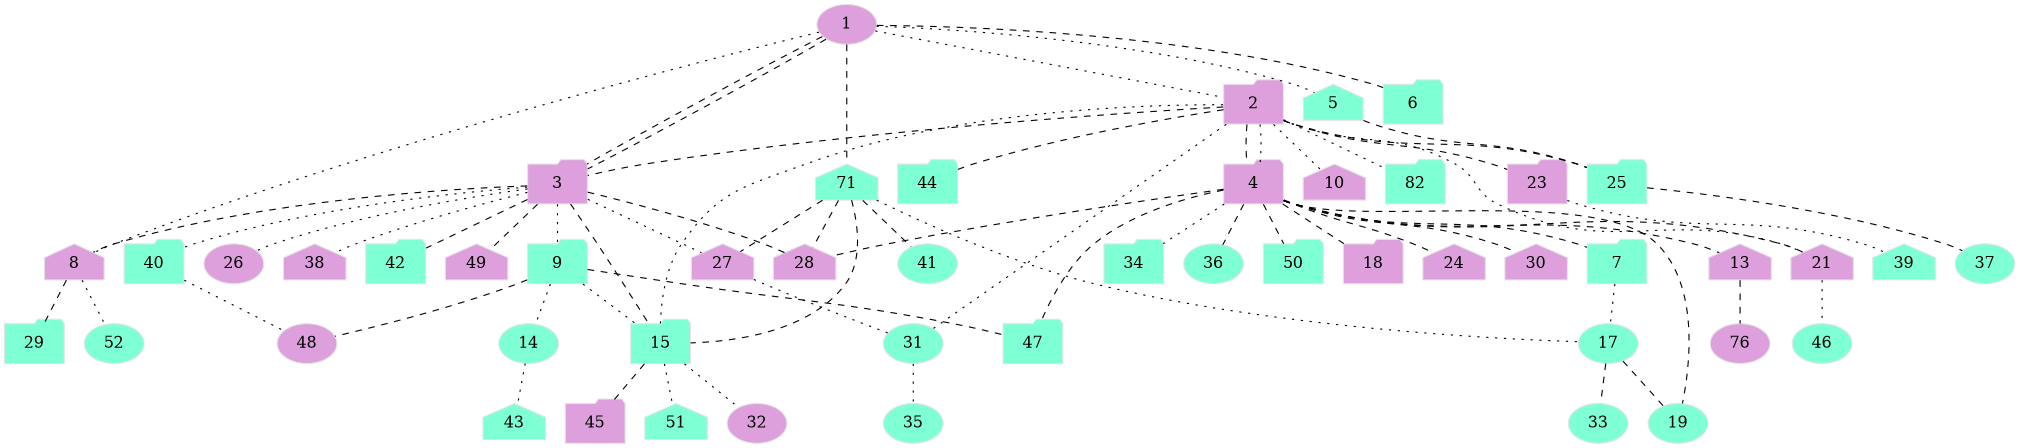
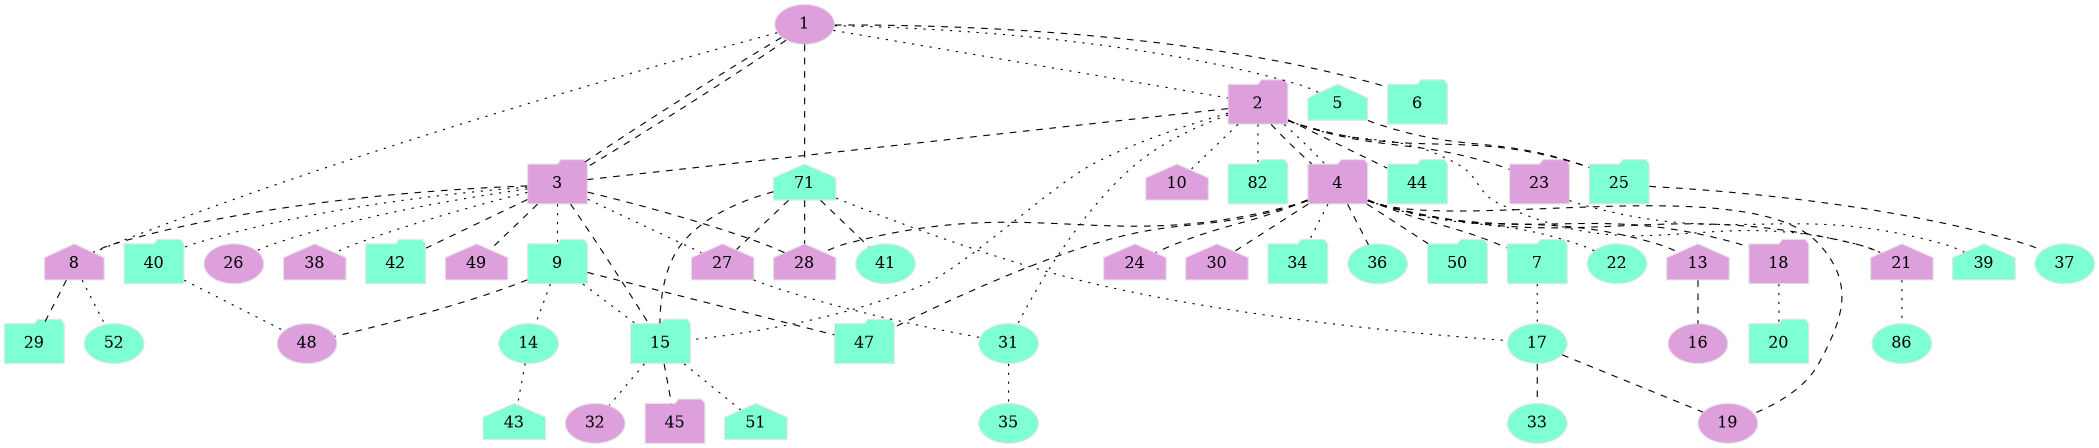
node "22": added
node "76": label "76" -> "16"
node "20": added
node "46": label "46" -> "86"
node "19": fillcolor aquamarine -> plum
